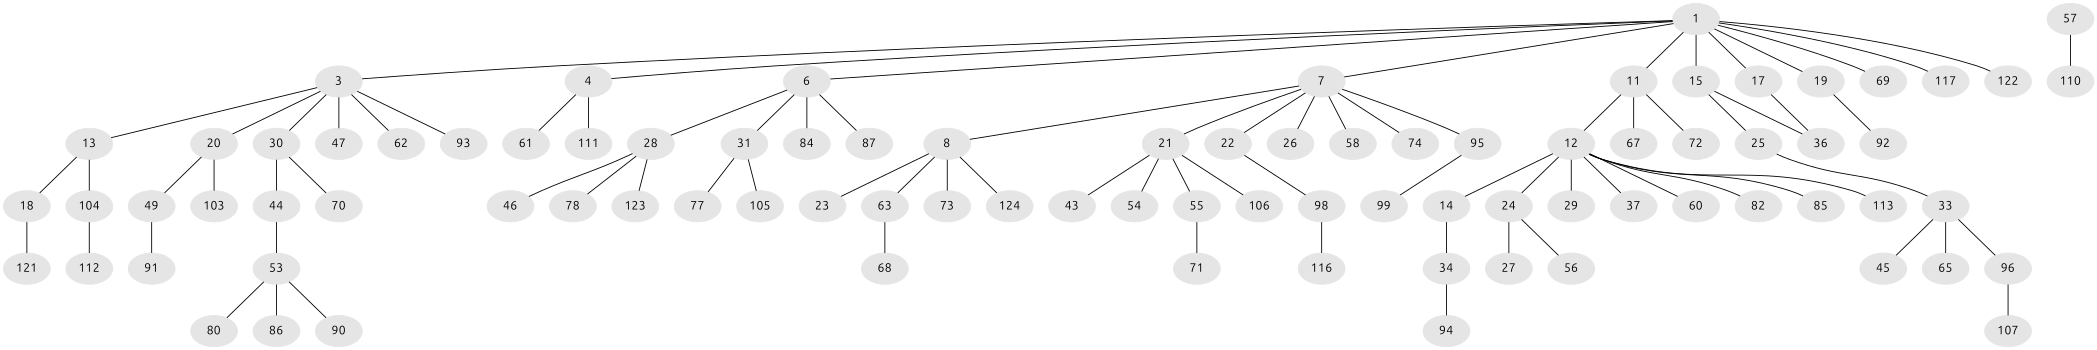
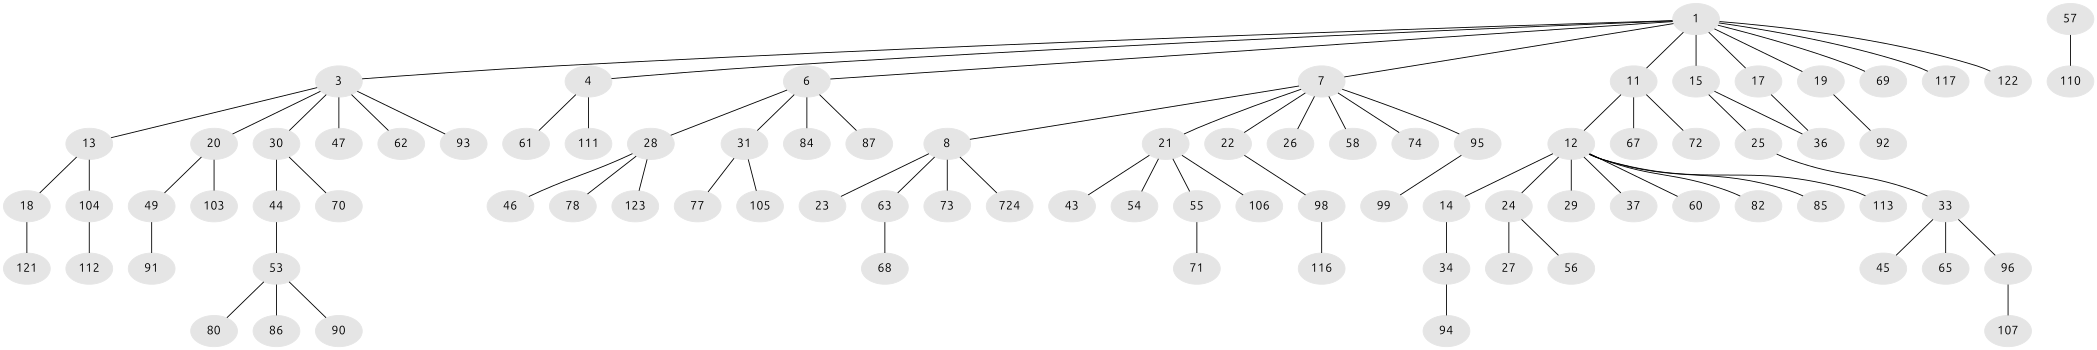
node "124": label "124" -> "724"
